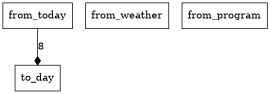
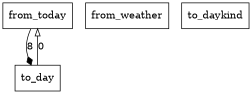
node "to_daykind": added
node "from_program": removed
edge "to_day" -> "from_today": added, label "0"
